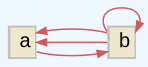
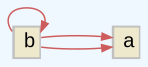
edge "a" -> "b": removed
